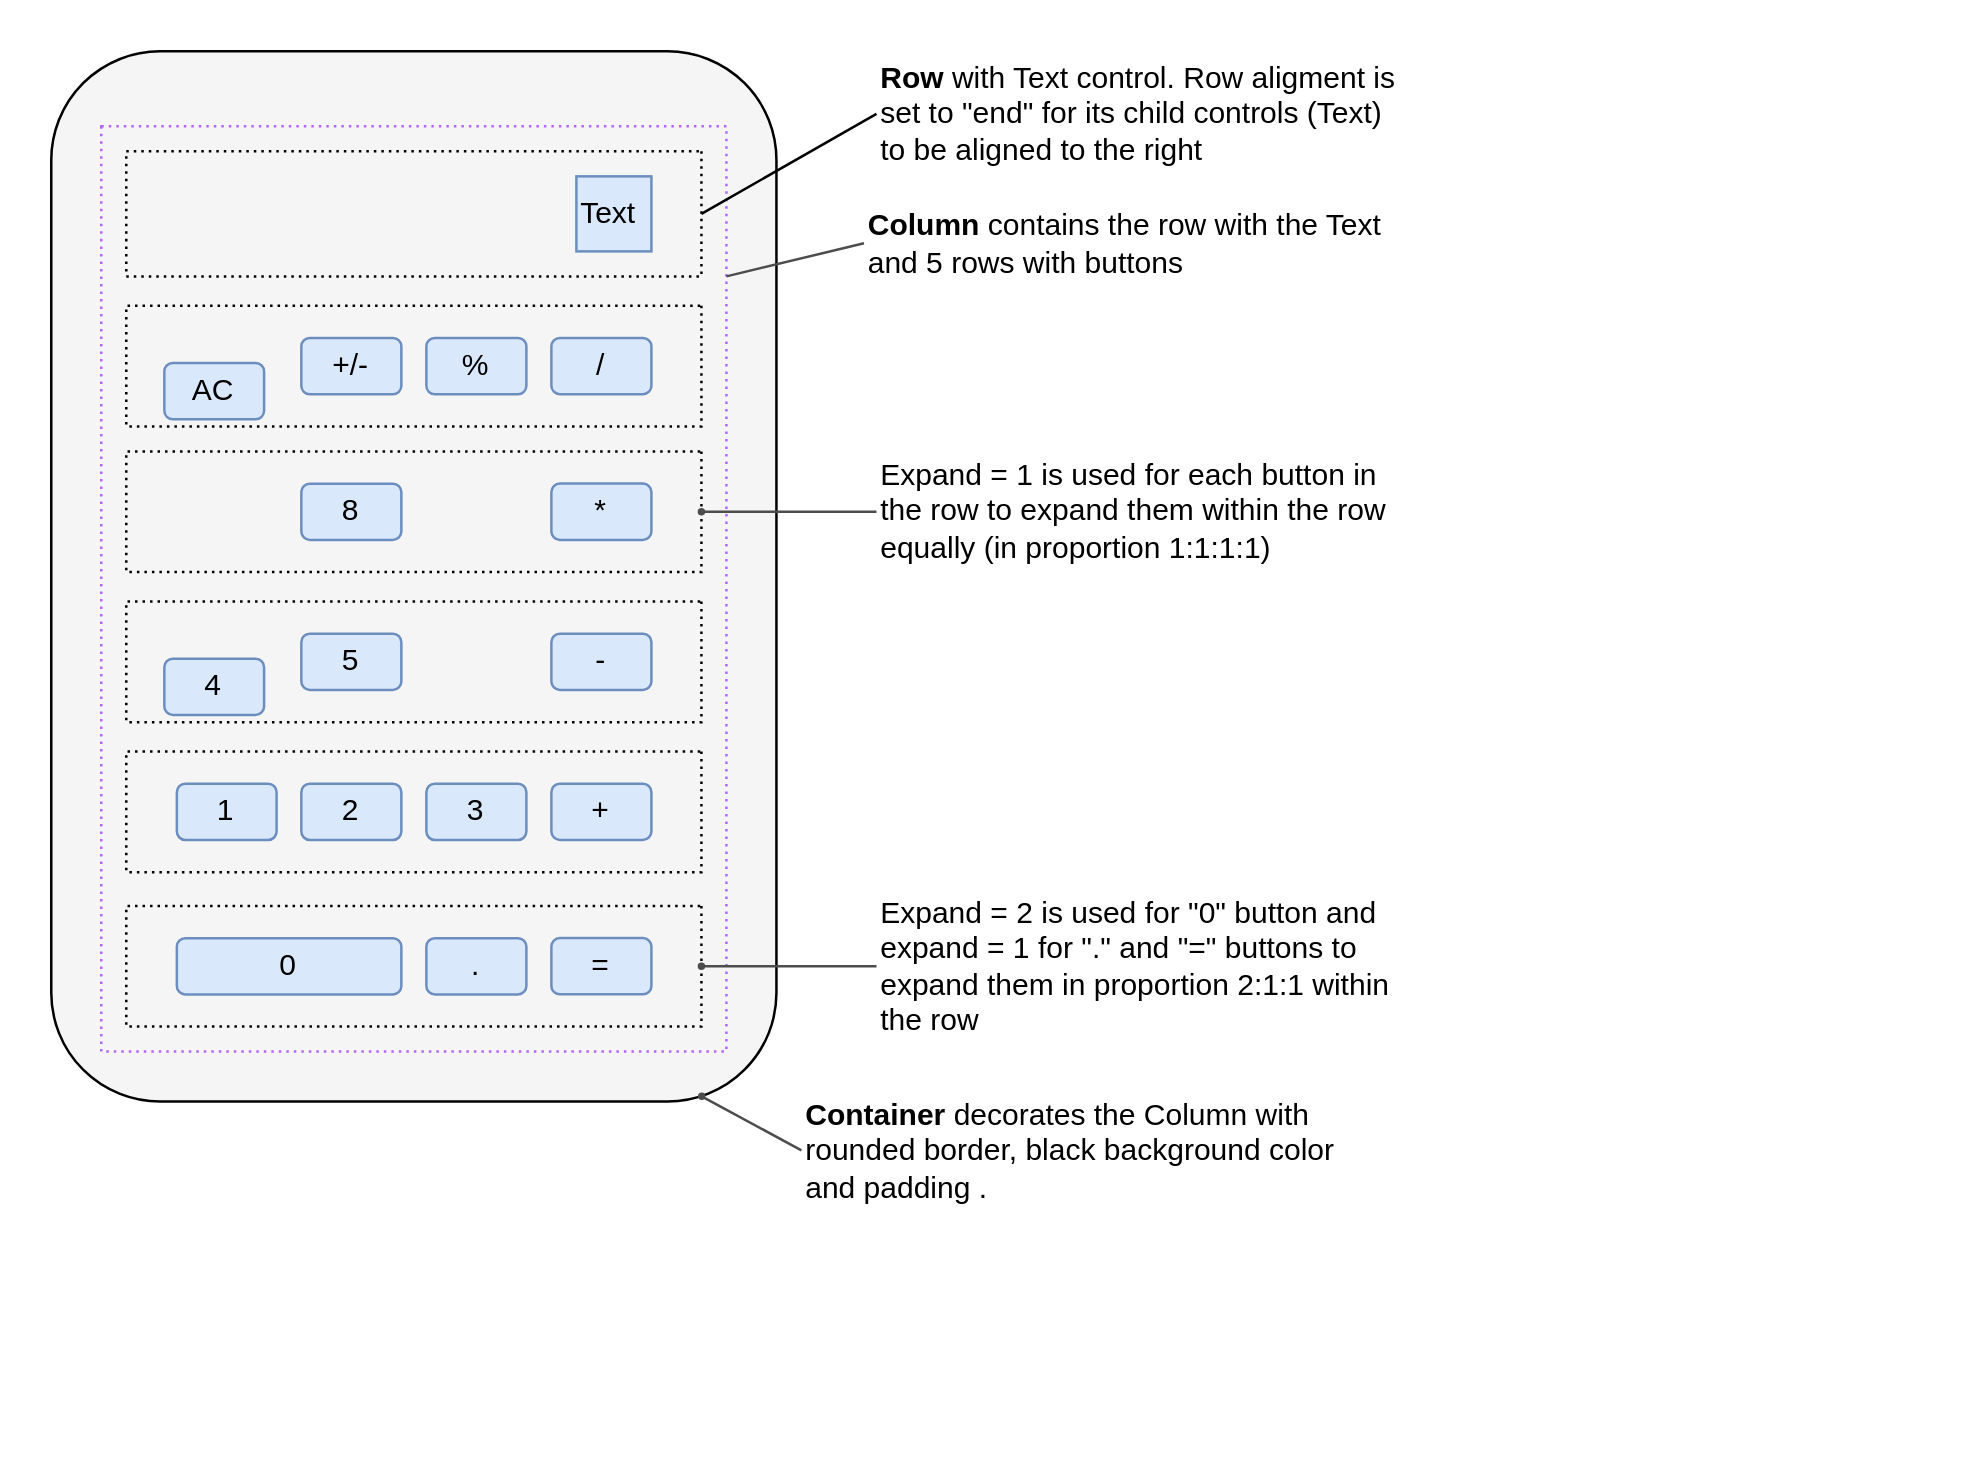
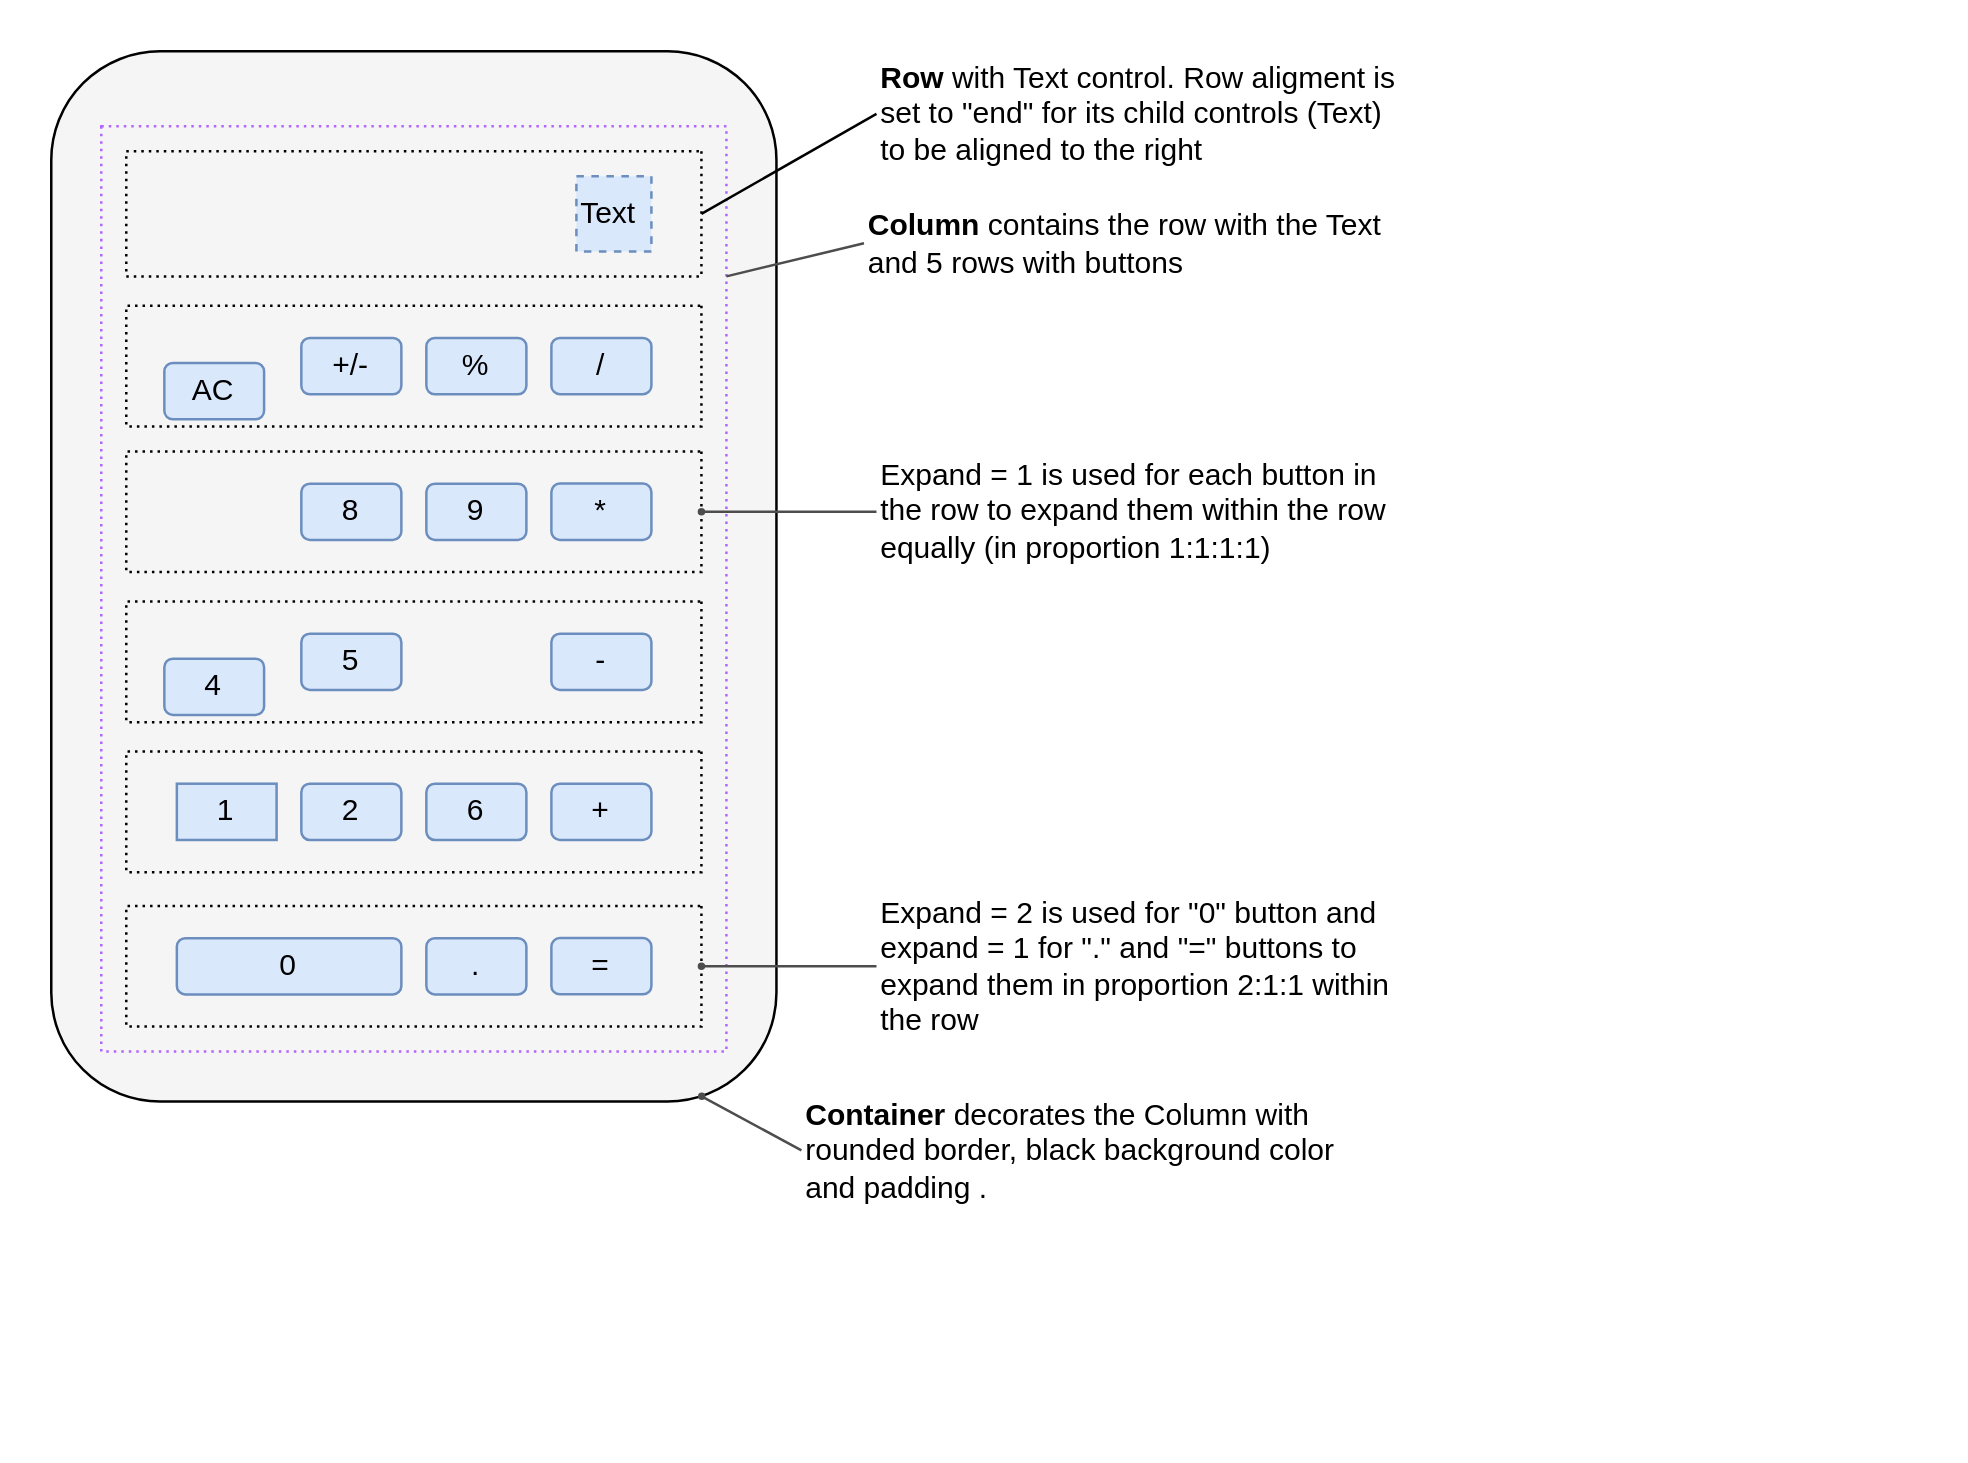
node "Text": style solid -> dashed
node "9": added
node "3": label "3" -> "6"
node "1": shape rounded rectangle -> rectangle
